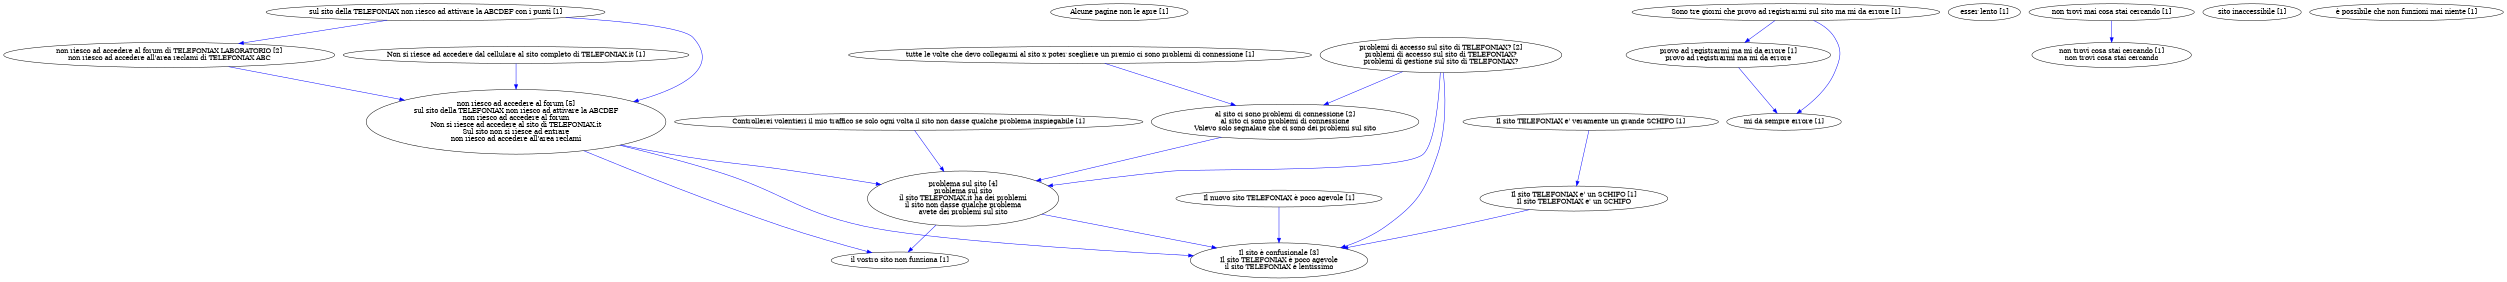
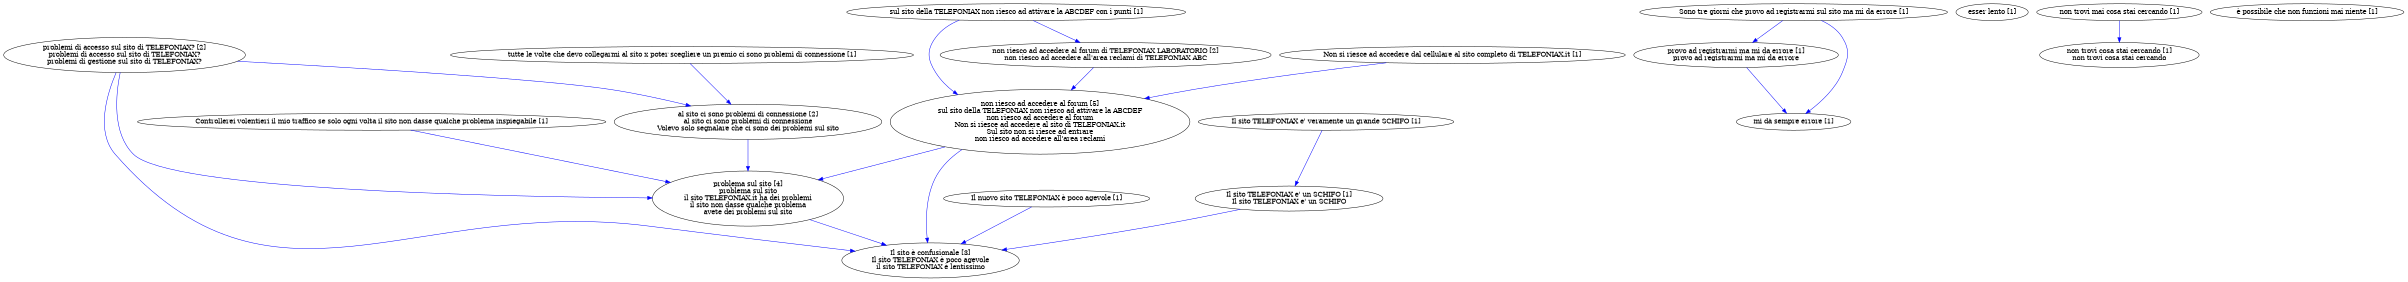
node "Alcune pagine non le apre [1]": removed
node "sito inaccessibile [1]": removed
node "il vostro sito non funziona [1]": removed
